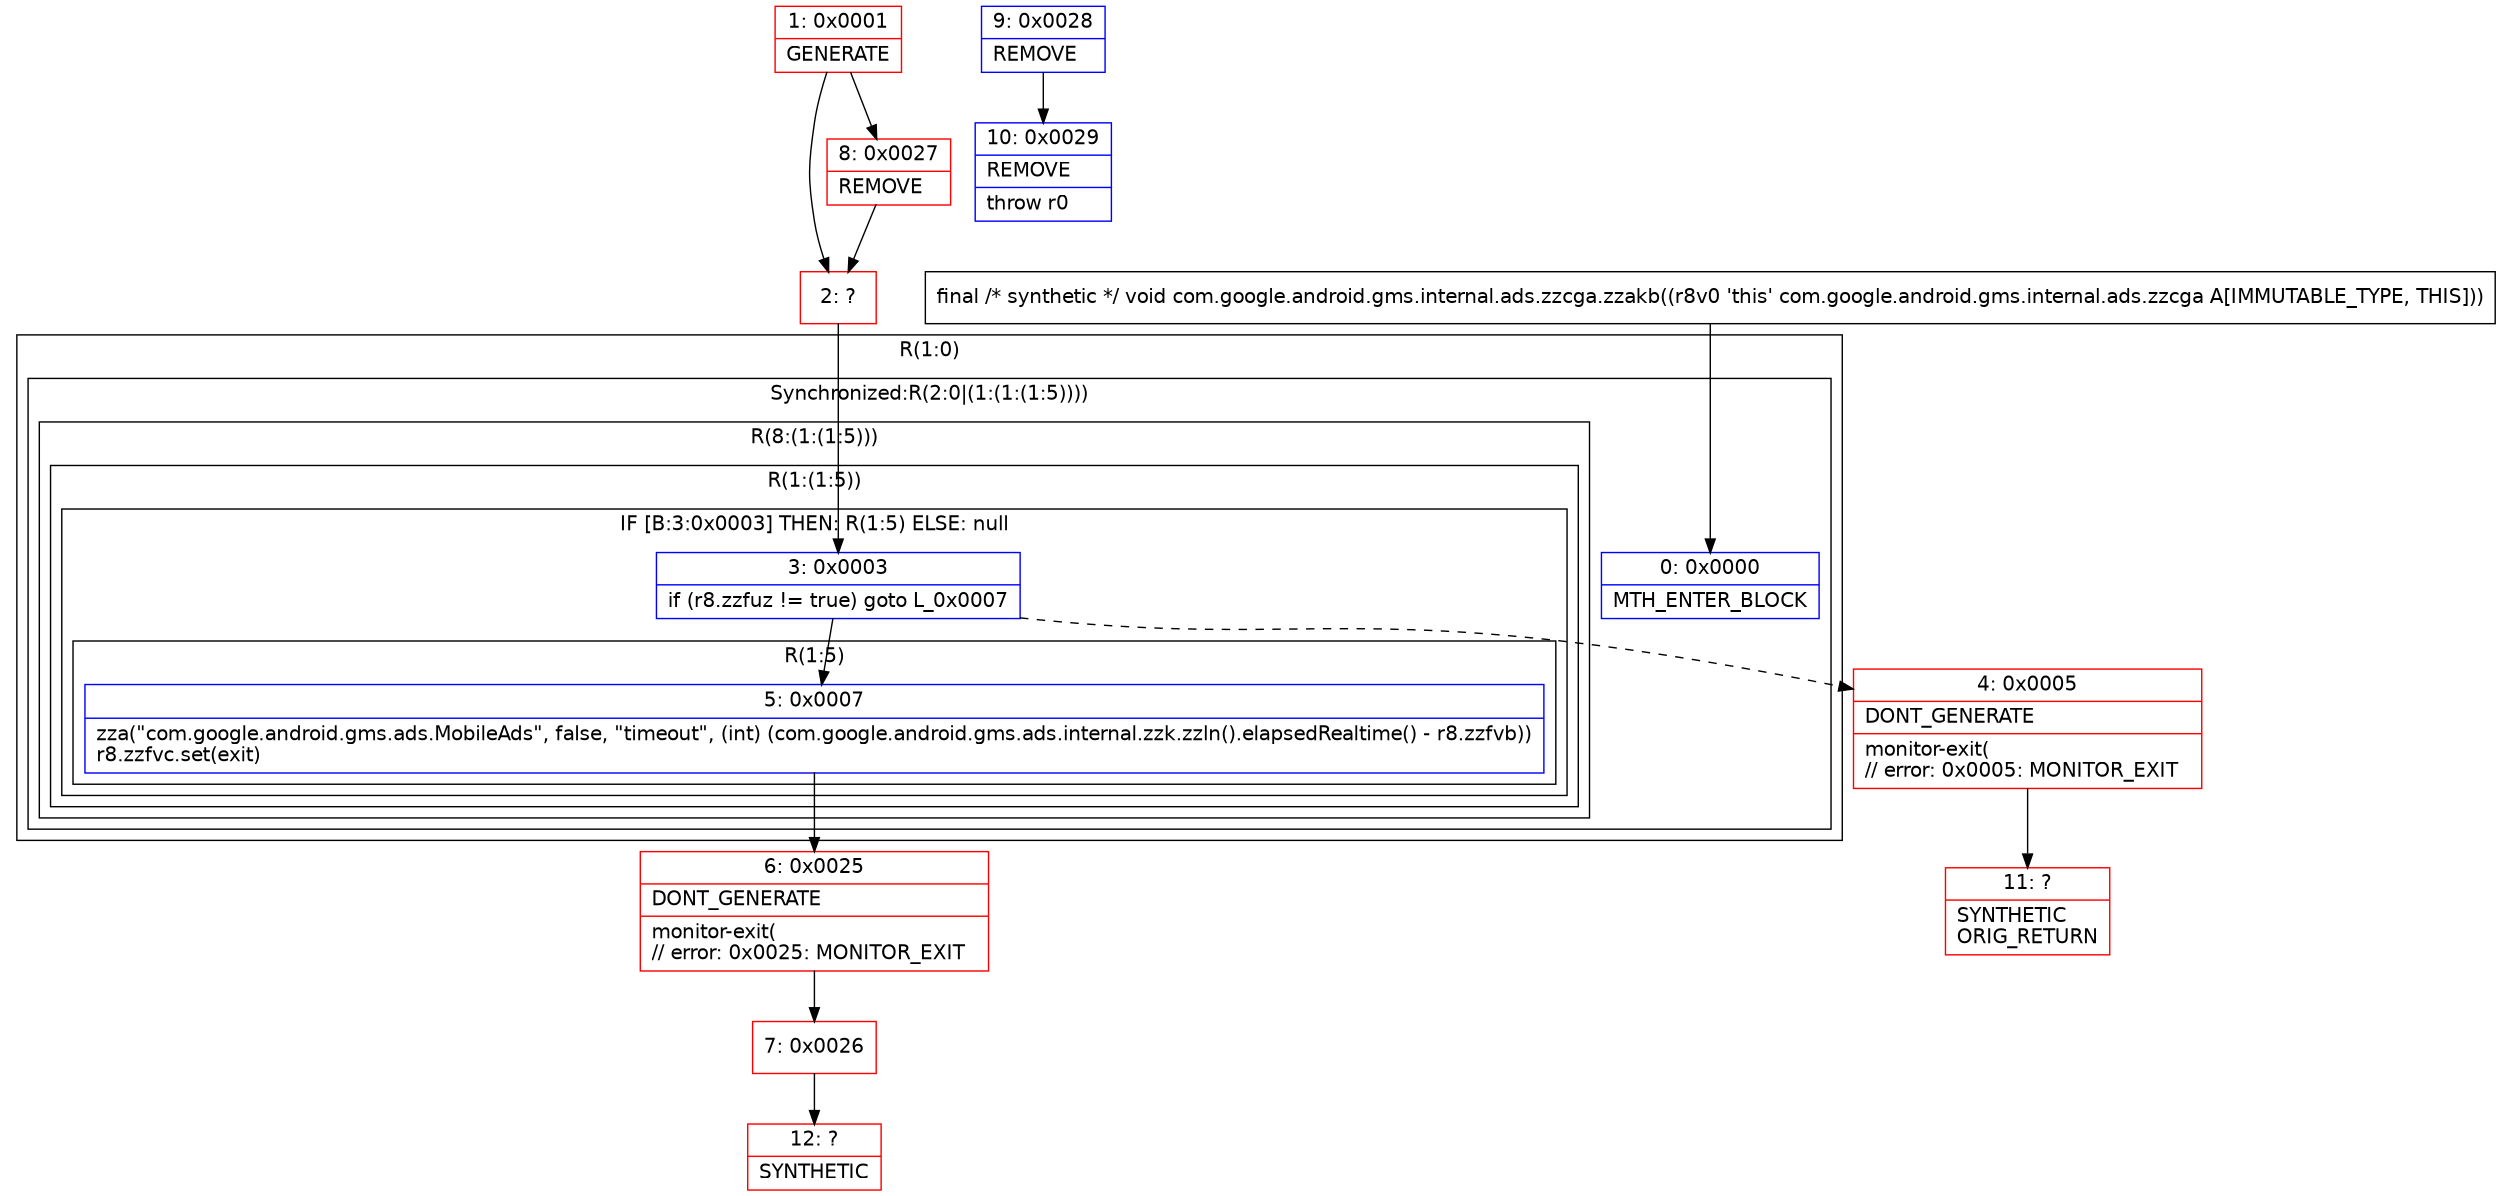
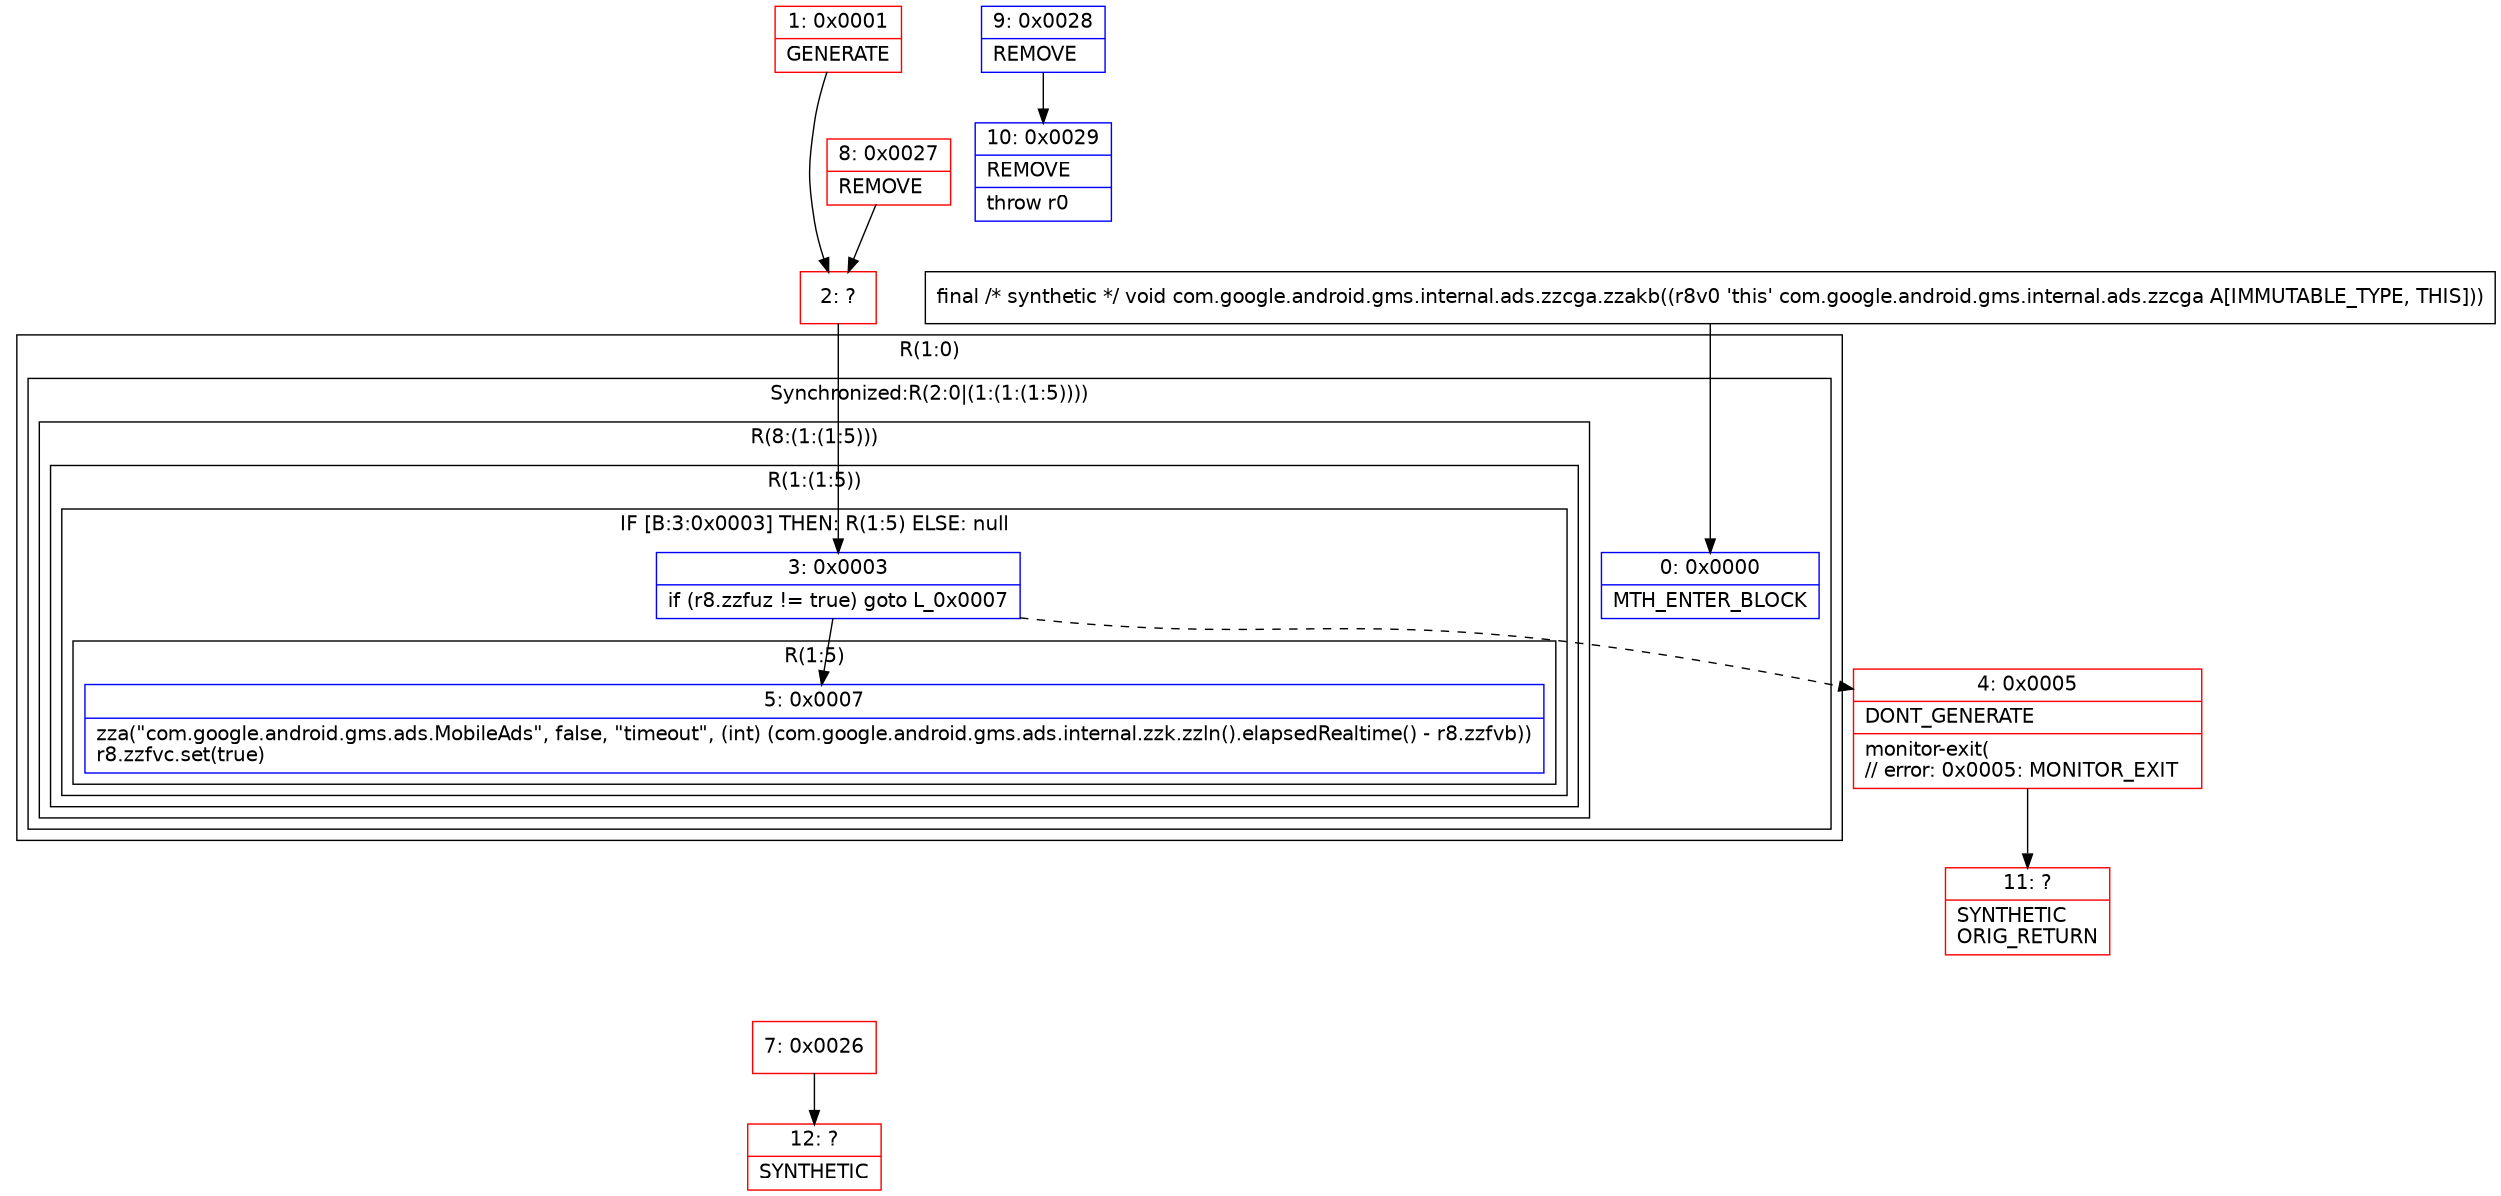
edge "1: 0x0001" -> "8: 0x0027": removed
node "5: 0x0007": text "r8.zzfvc.set(exit)" -> "r8.zzfvc.set(true)"
node "6: 0x0025": removed
